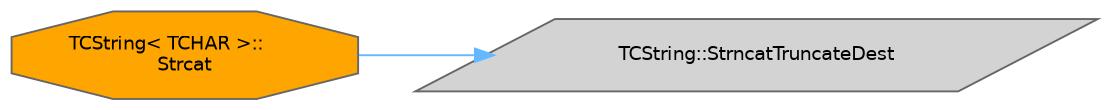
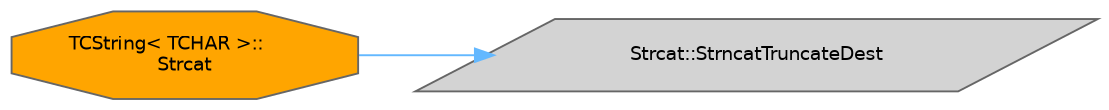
node "TCString::StrncatTruncateDest": label "TCString::StrncatTruncateDest" -> "Strcat::StrncatTruncateDest"
